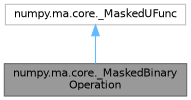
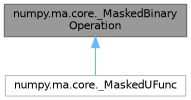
edge "numpy.ma.core._MaskedBinary Operation" -> "numpy.ma.core._MaskedUFunc": reversed
